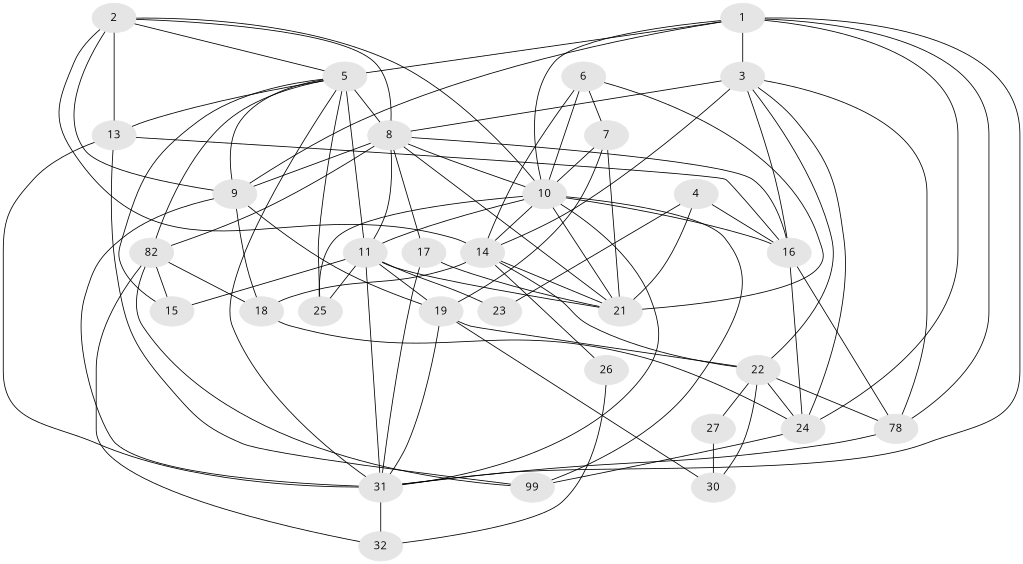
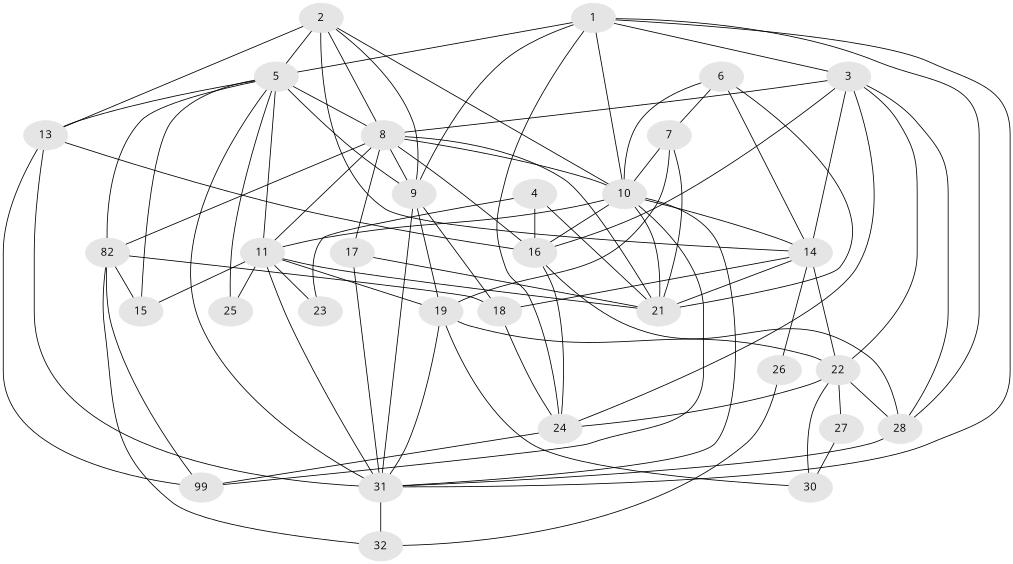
edge "10" -- "25": removed
node "78": label "78" -> "28"
